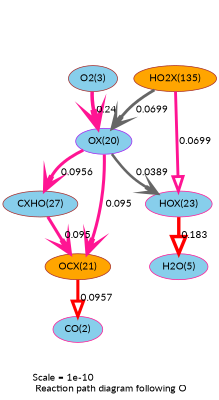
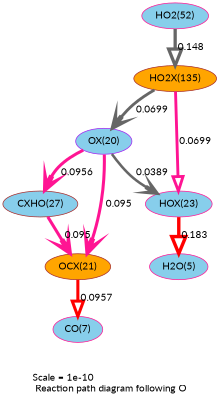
node "HO2(52)": added
node "O2(3)": removed
node "CO(2)": label "CO(2)" -> "CO(7)"
